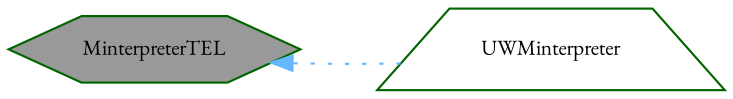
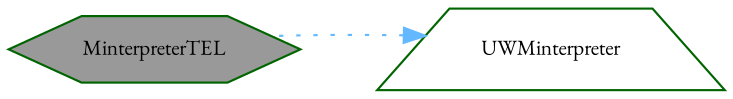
edge "UWMinterpreter" -> "MinterpreterTEL": reversed
